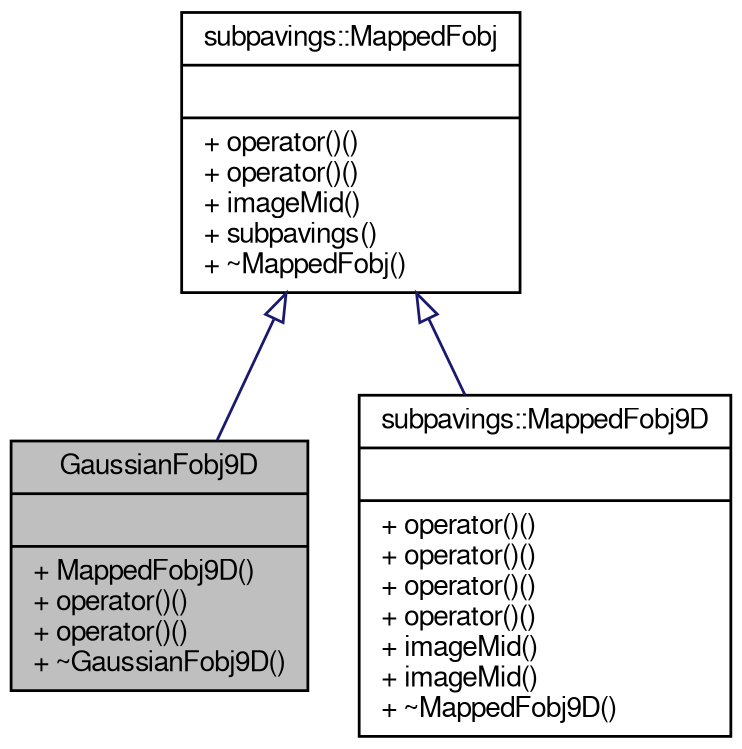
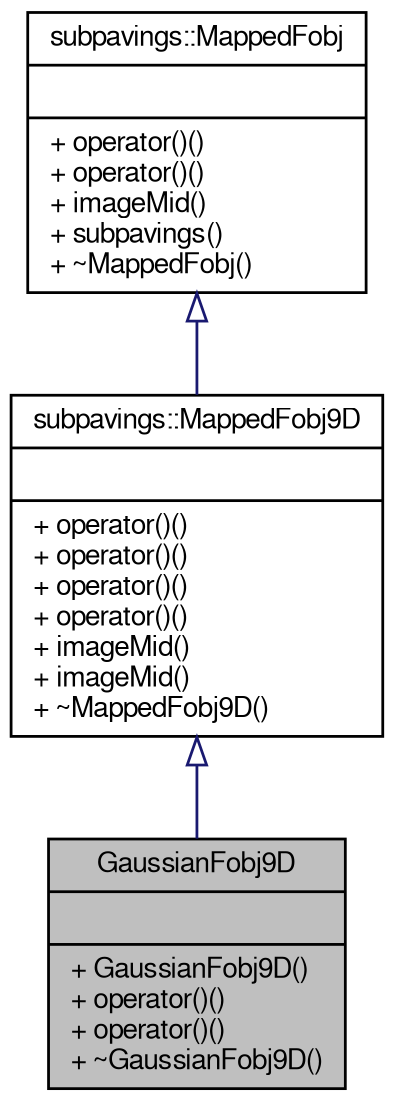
edge "GaussianFobj9D" -> "subpavings::MappedFobj": now "GaussianFobj9D" -> "subpavings::MappedFobj9D"
node "GaussianFobj9D": text "+ MappedFobj9D()" -> "+ GaussianFobj9D()"
